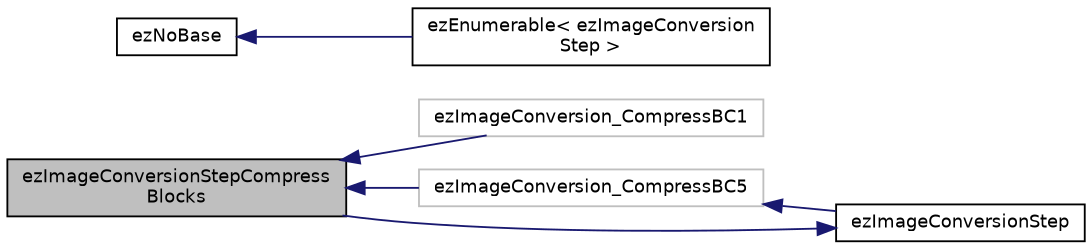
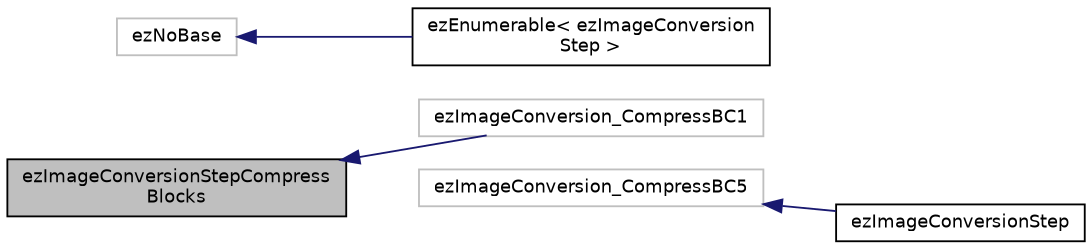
node "ezNoBase": color black -> grey75
edge "ezImageConversion_CompressBC5" -> "ezImageConversionStepCompress Blocks": removed
edge "ezImageConversionStepCompress Blocks" -> "ezImageConversionStep": removed
